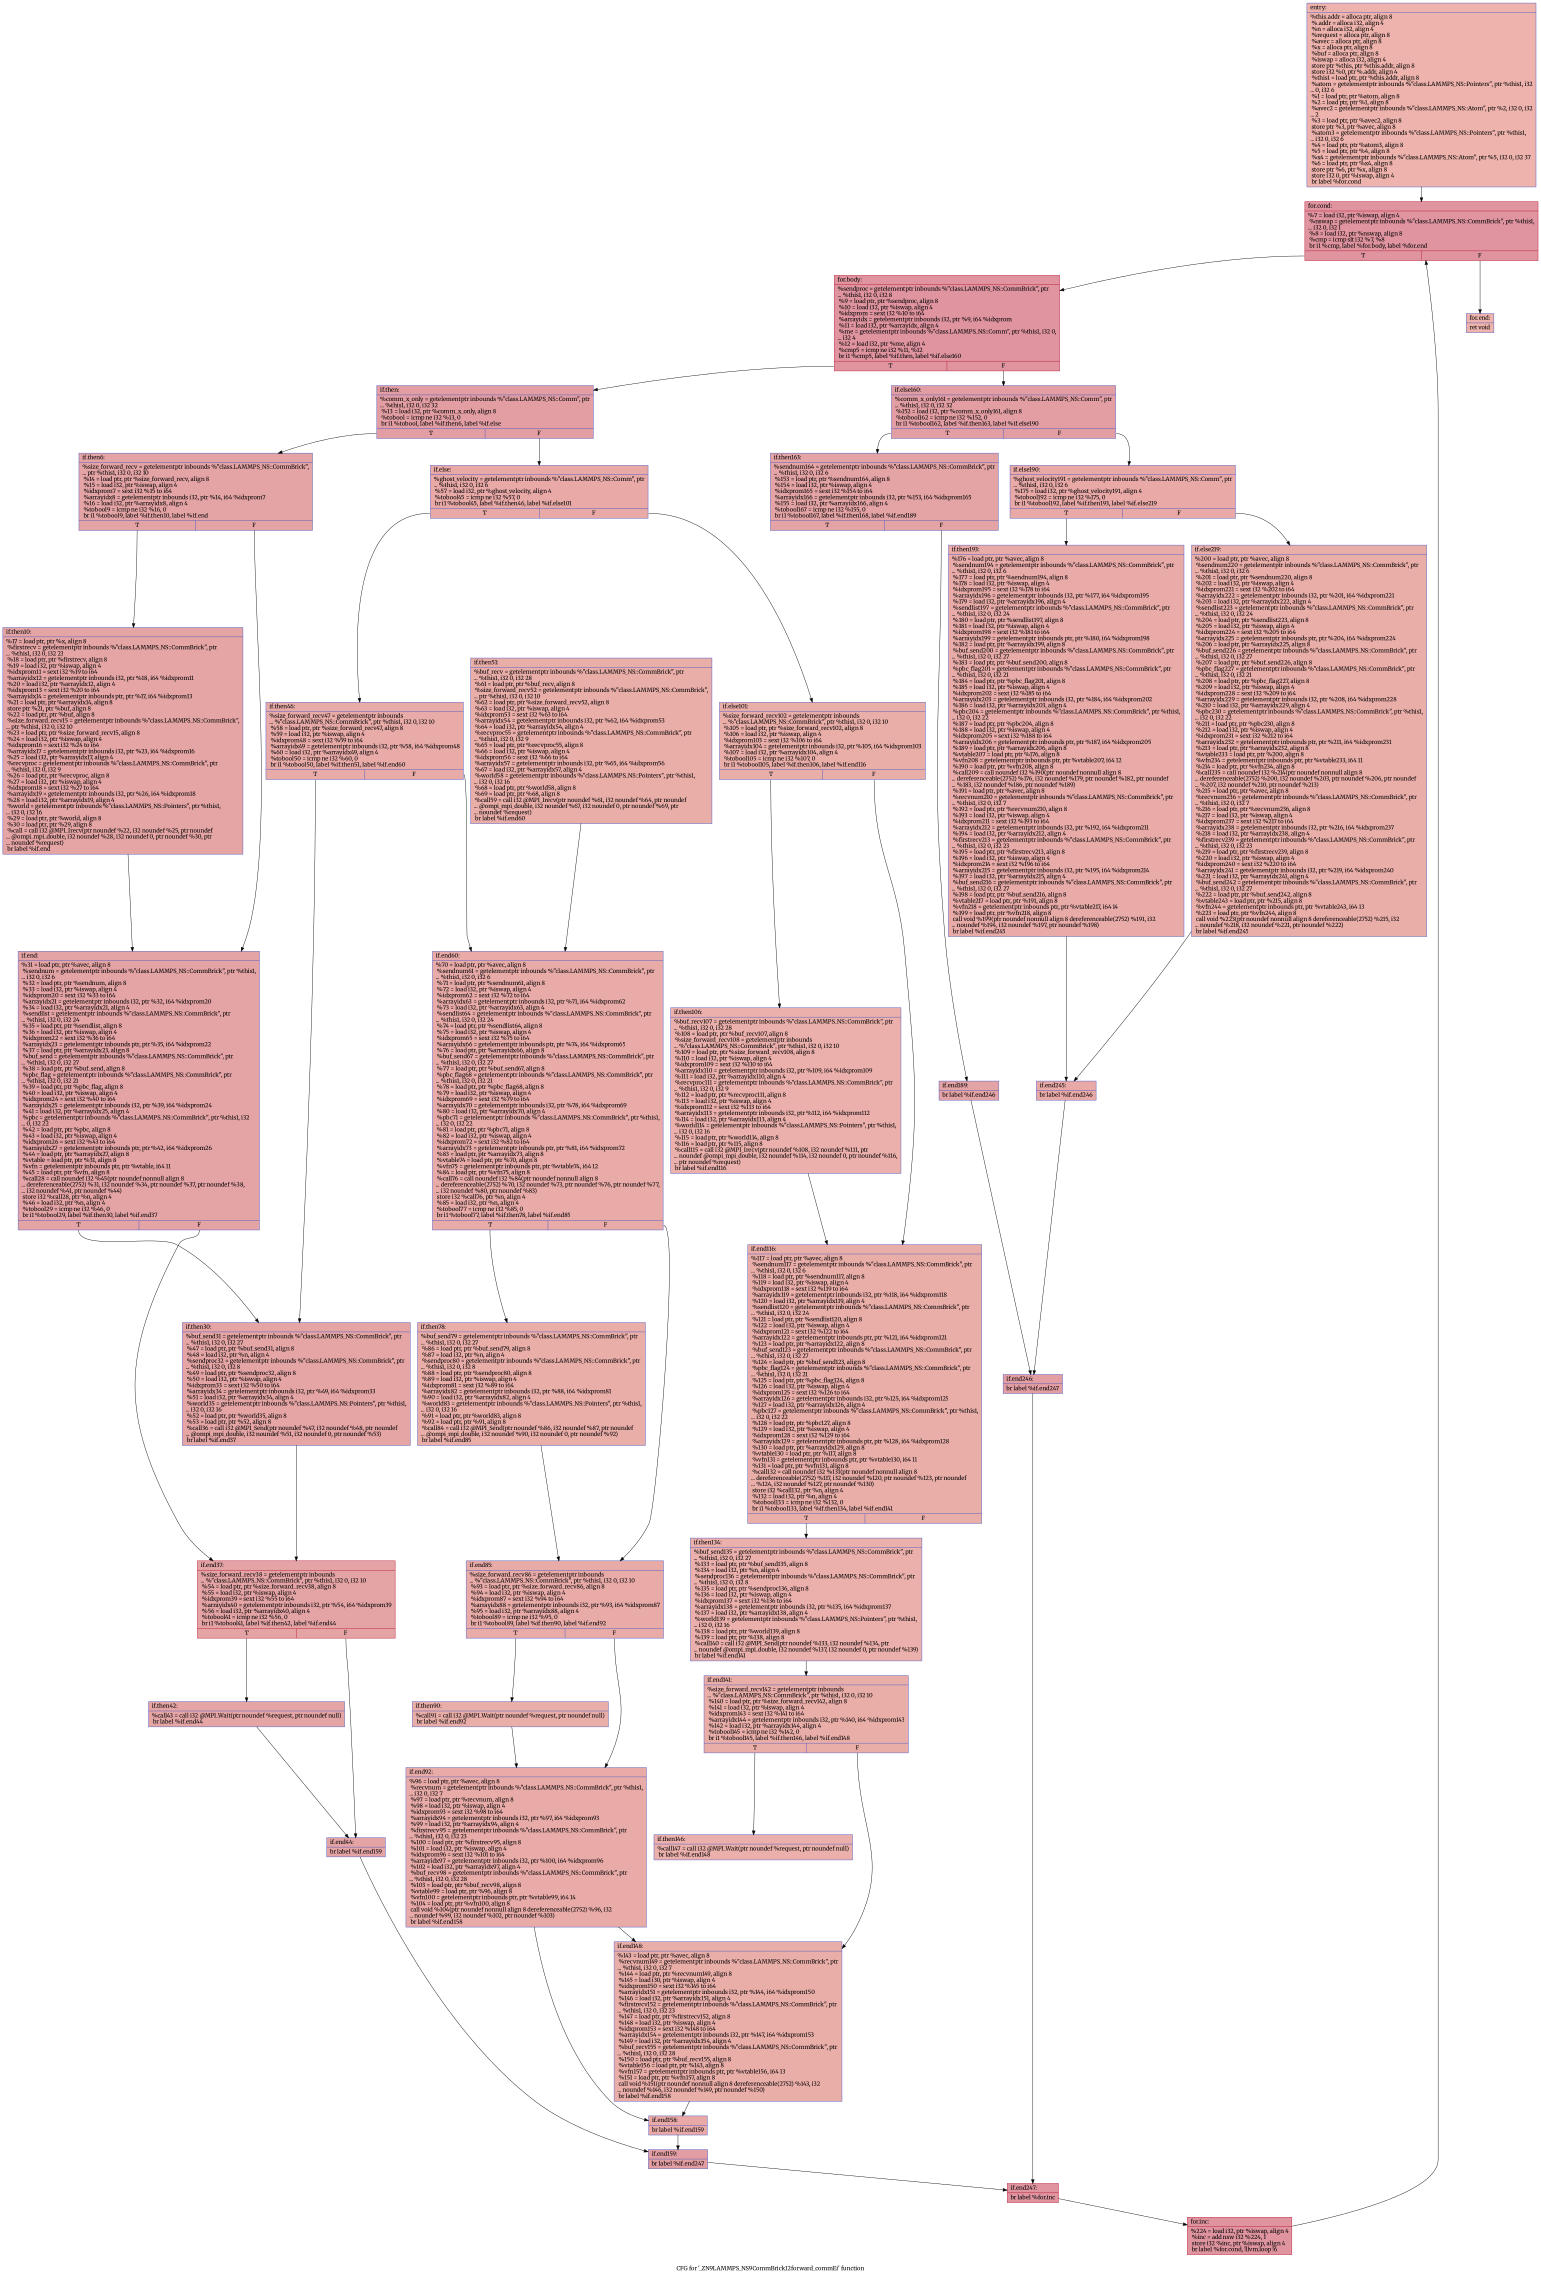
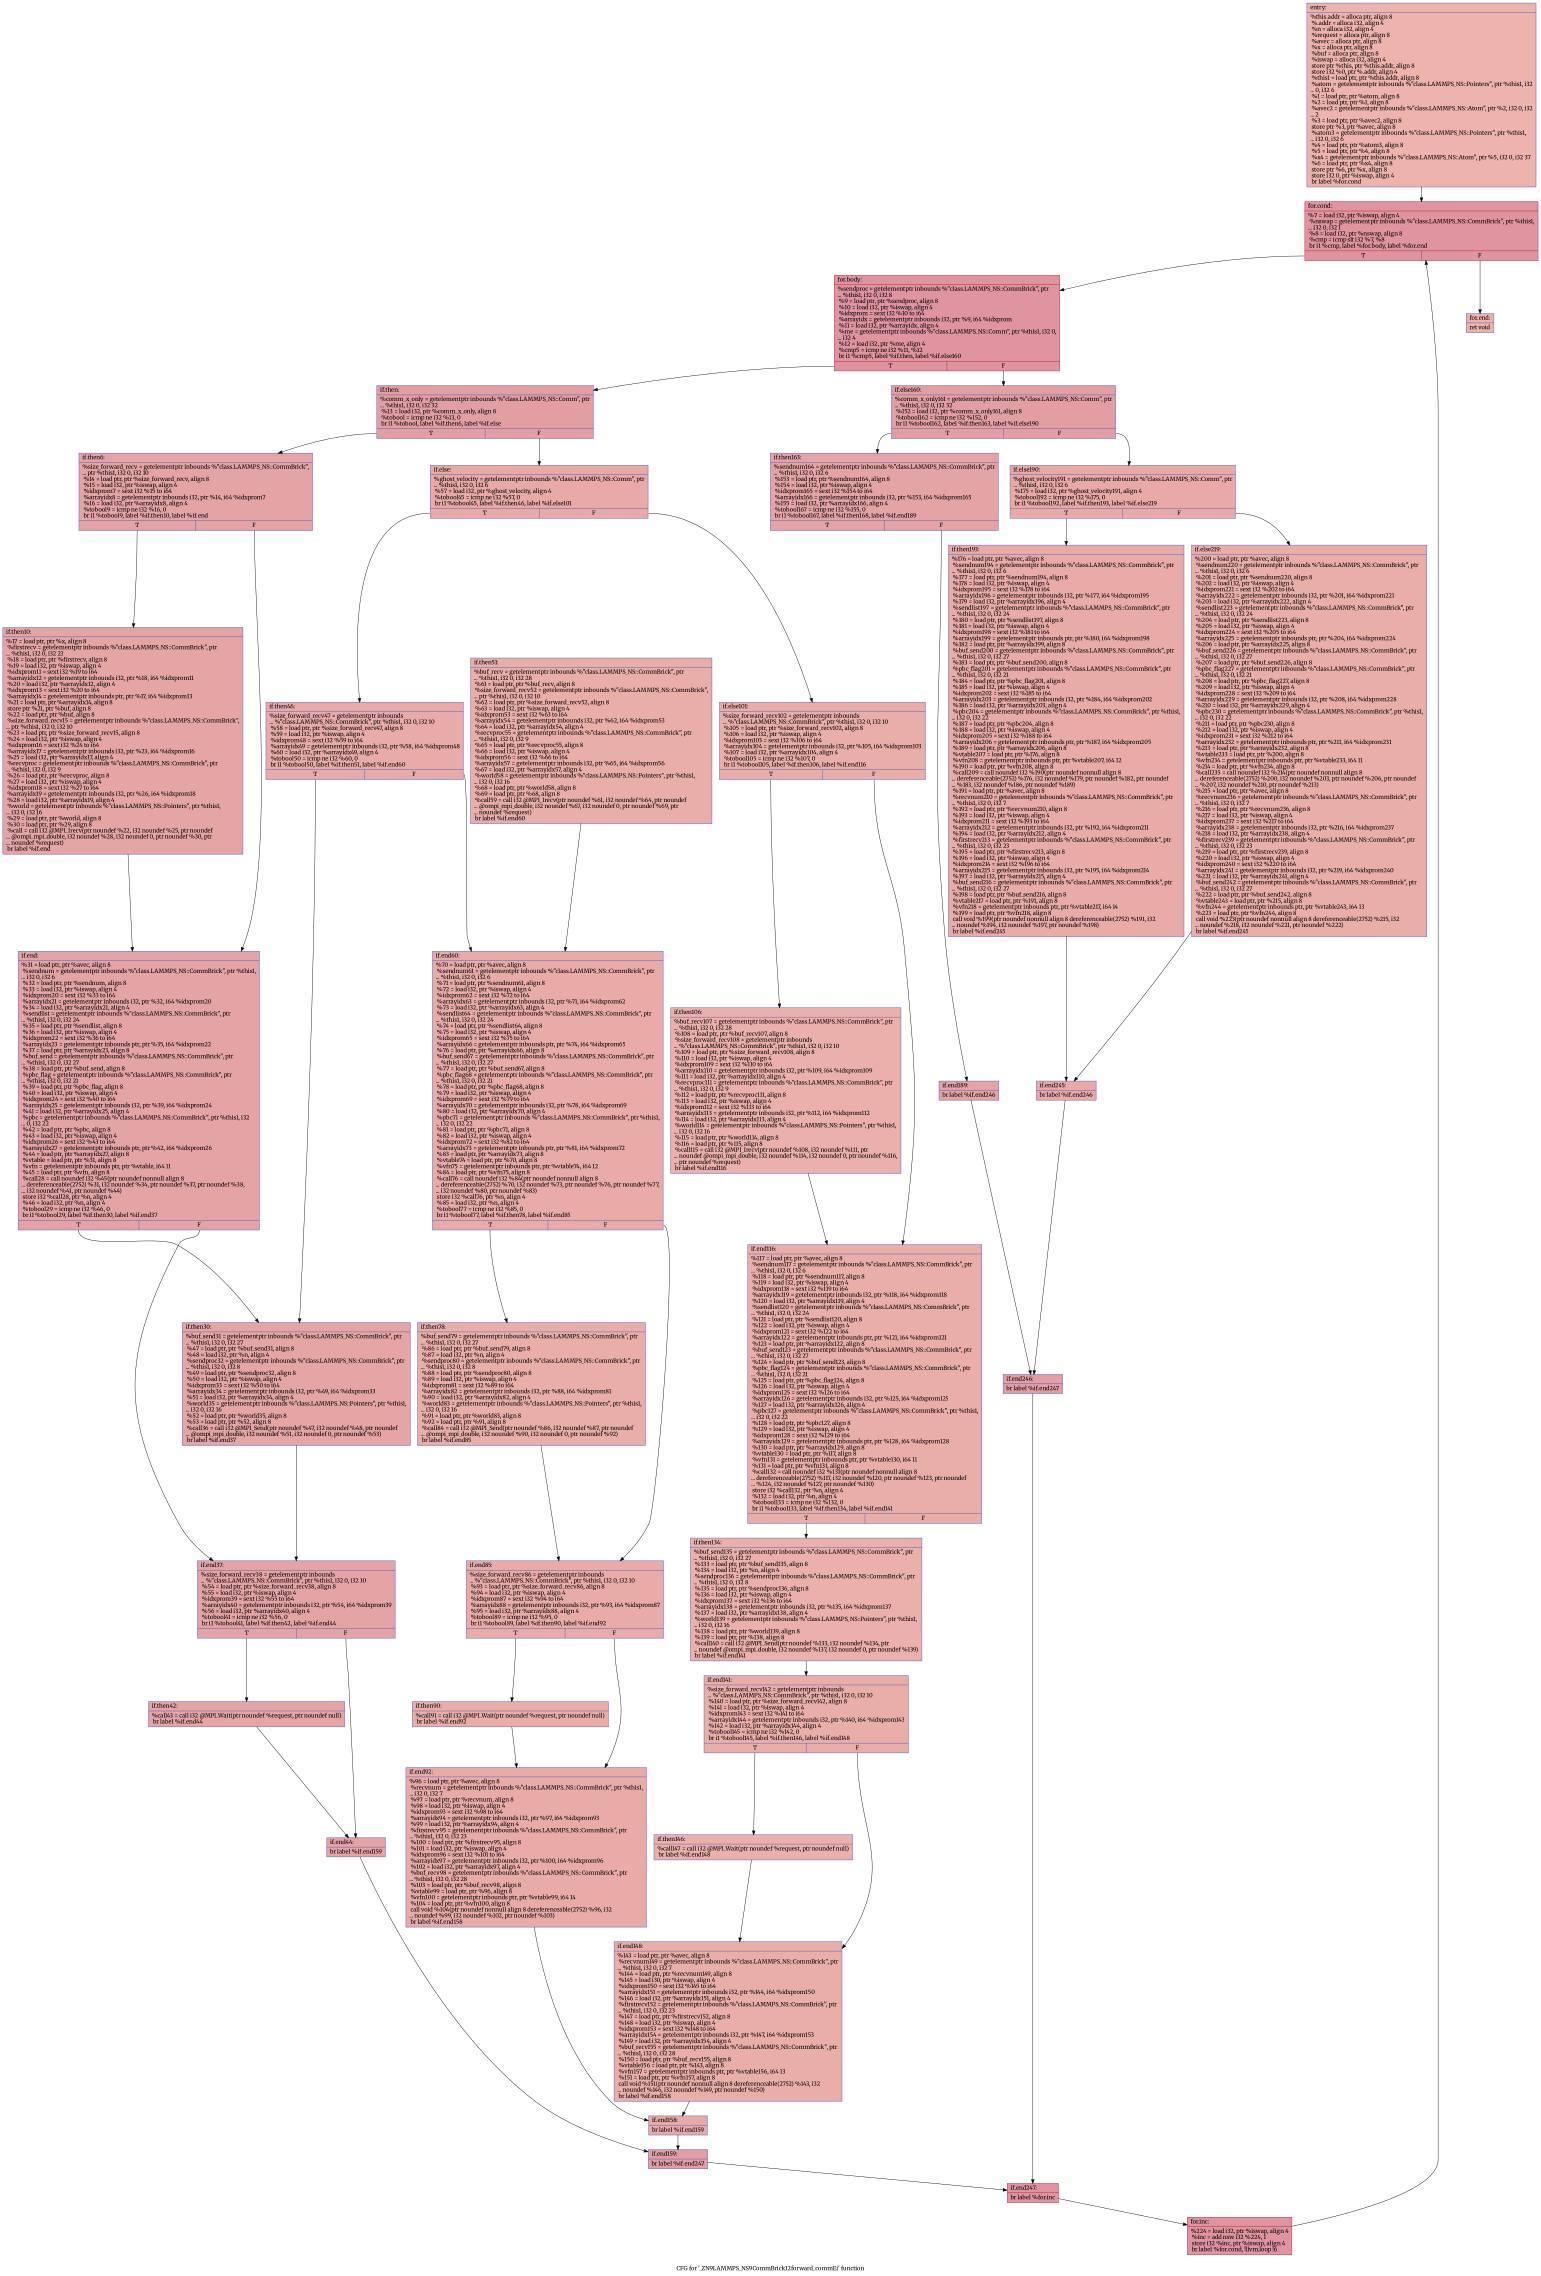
node "if.end37:": color #b70d28ff -> #3d50c3ff
edge "if.end92:" -> "if.end148:": now "if.then146:" -> "if.end148:"
